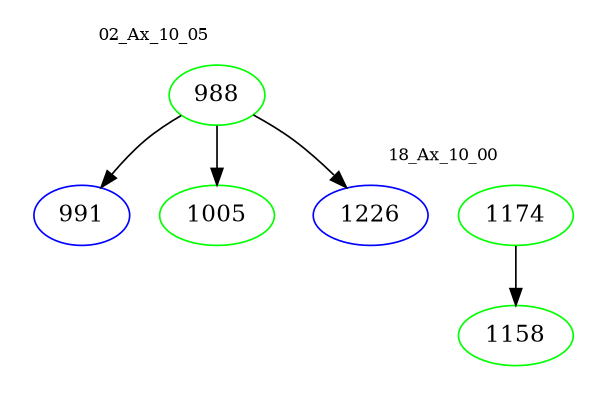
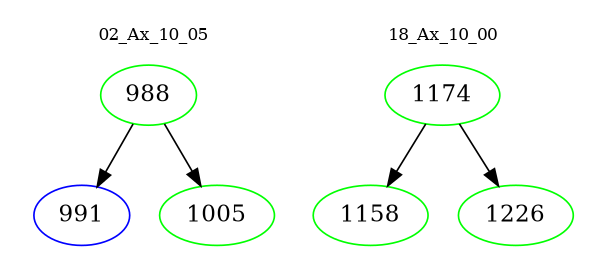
edge "988" -> "1226": now "1174" -> "1226"
node "1226": color blue -> green
